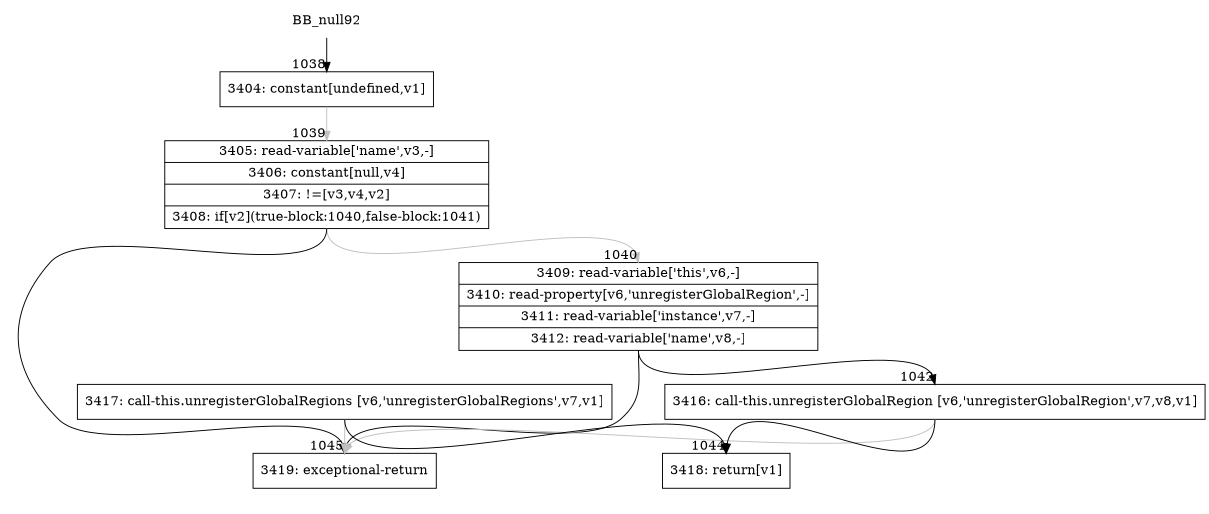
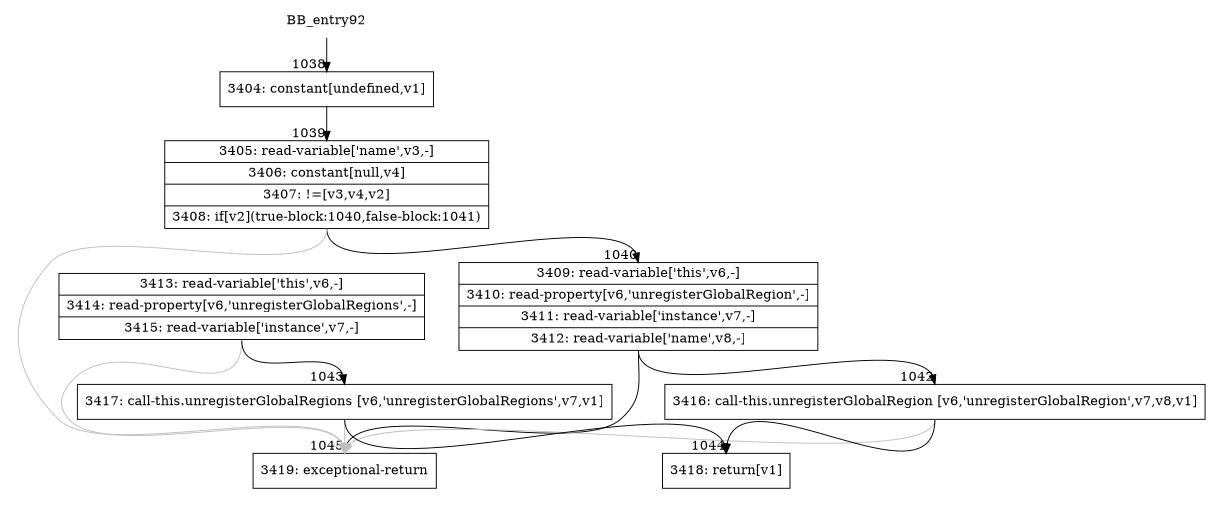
node "BB_null92": label "BB_null92" -> "BB_entry92"
edge "3404: constant[undefined,v1]" -> "3405: read-variable['name',v3,-]": color gray -> black
edge "3405: read-variable['name',v3,-]" -> "3409: read-variable['this',v6,-]": color gray -> black
node "3413: read-variable['this',v6,-]": added
edge "3405: read-variable['name',v3,-]" -> "3419: exceptional-return": color black -> gray
